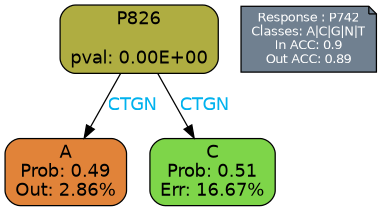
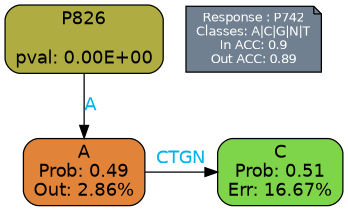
edge "P826 pval: 0.00E+00" -> "C Prob: 0.51 Err: 16.67%": now "A Prob: 0.49 Out: 2.86%" -> "C Prob: 0.51 Err: 16.67%"
edge "P826 pval: 0.00E+00" -> "A Prob: 0.49 Out: 2.86%": label "CTGN" -> "A"
